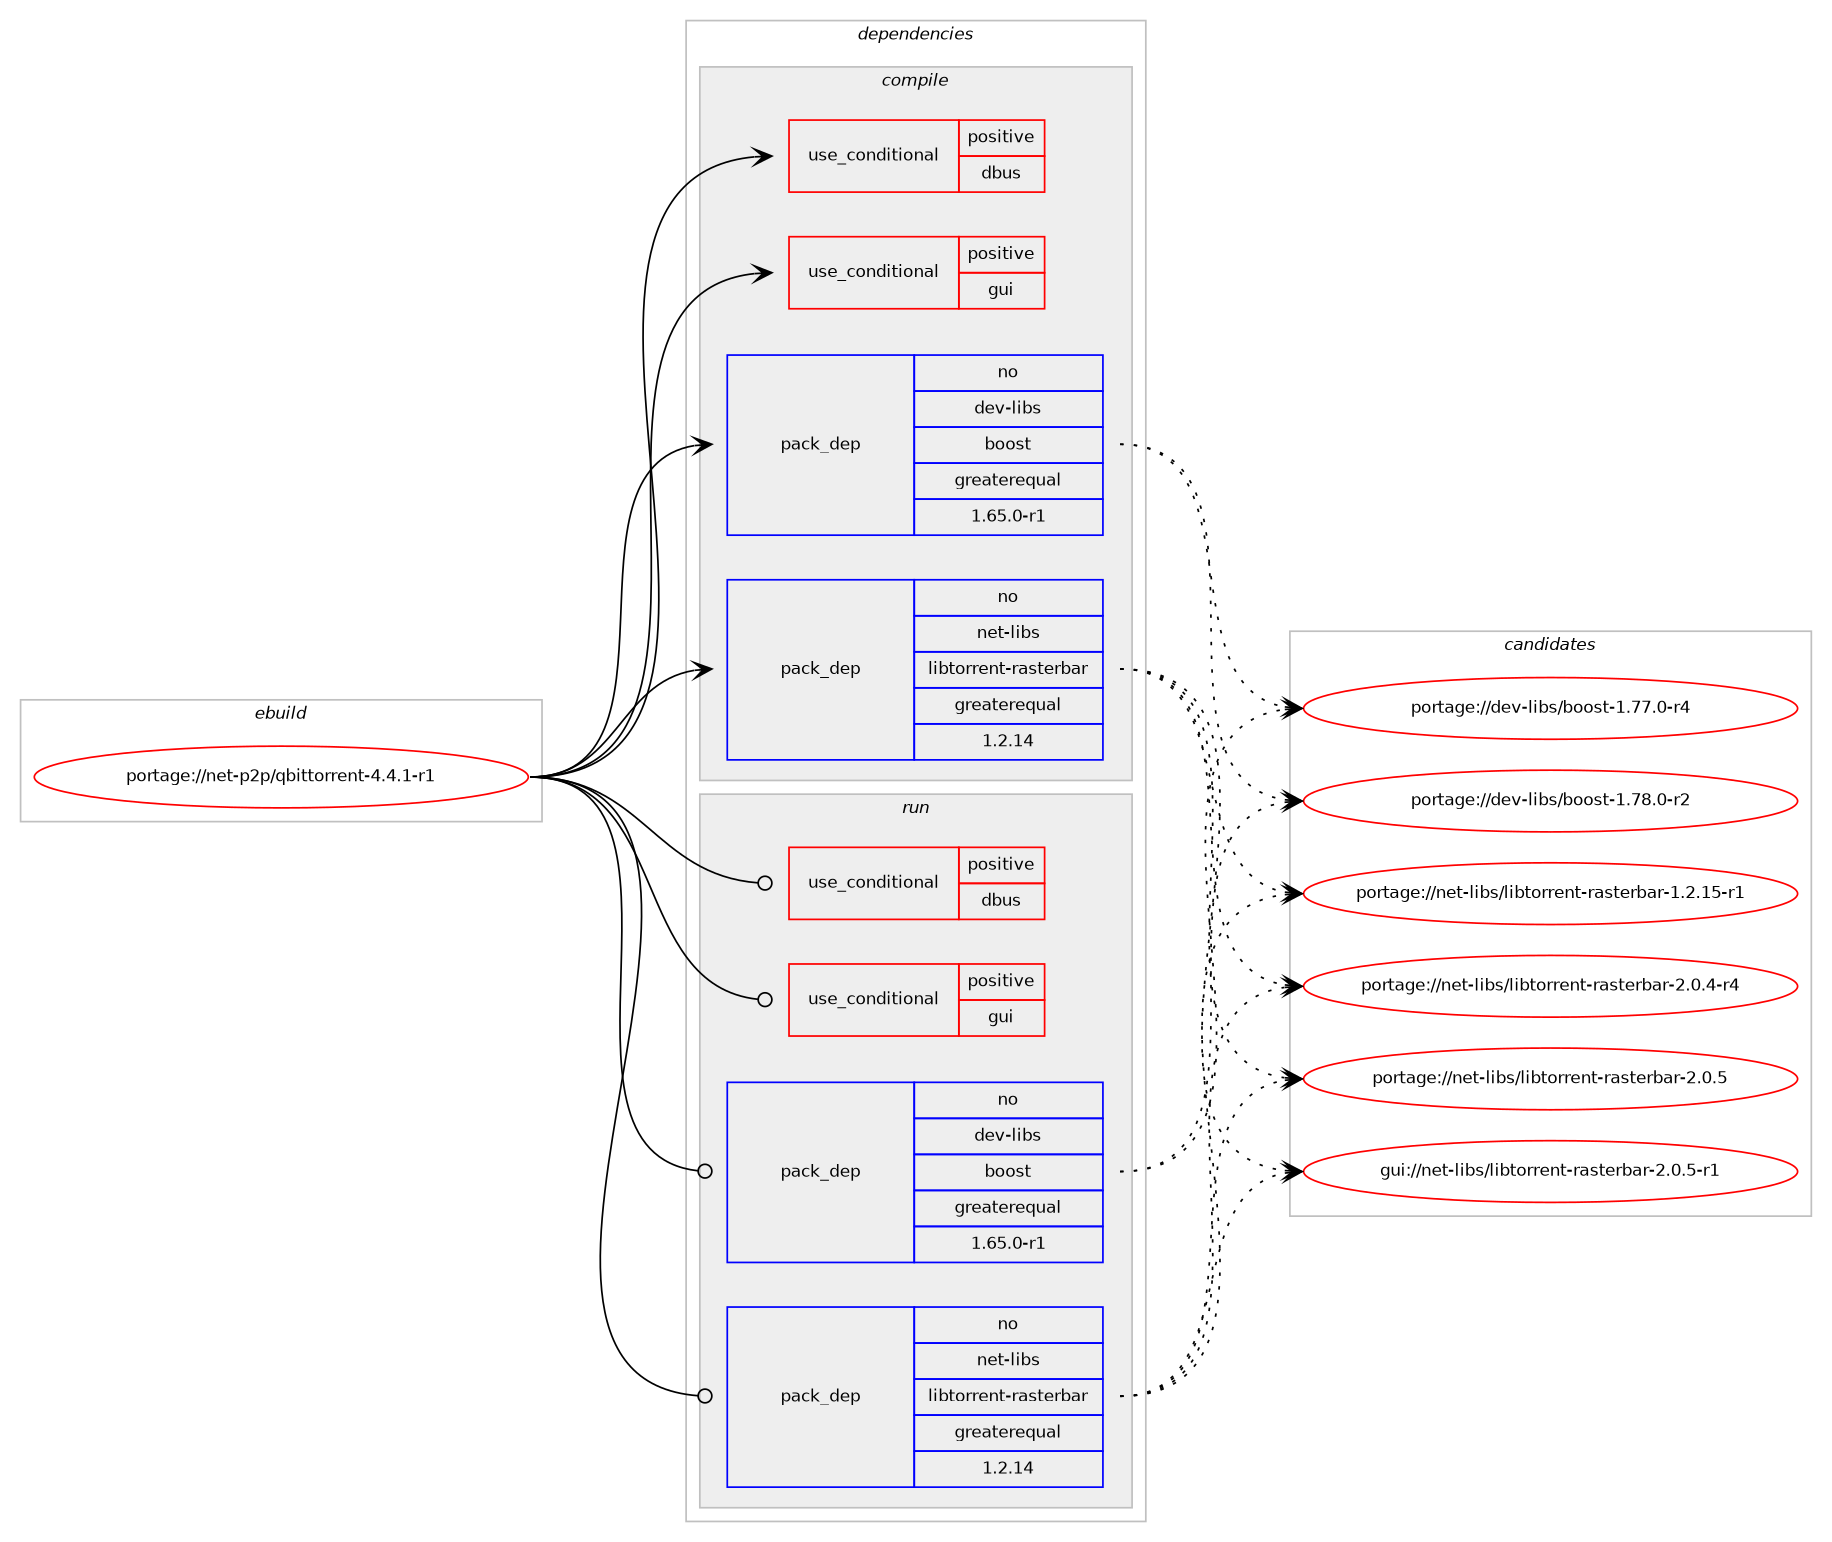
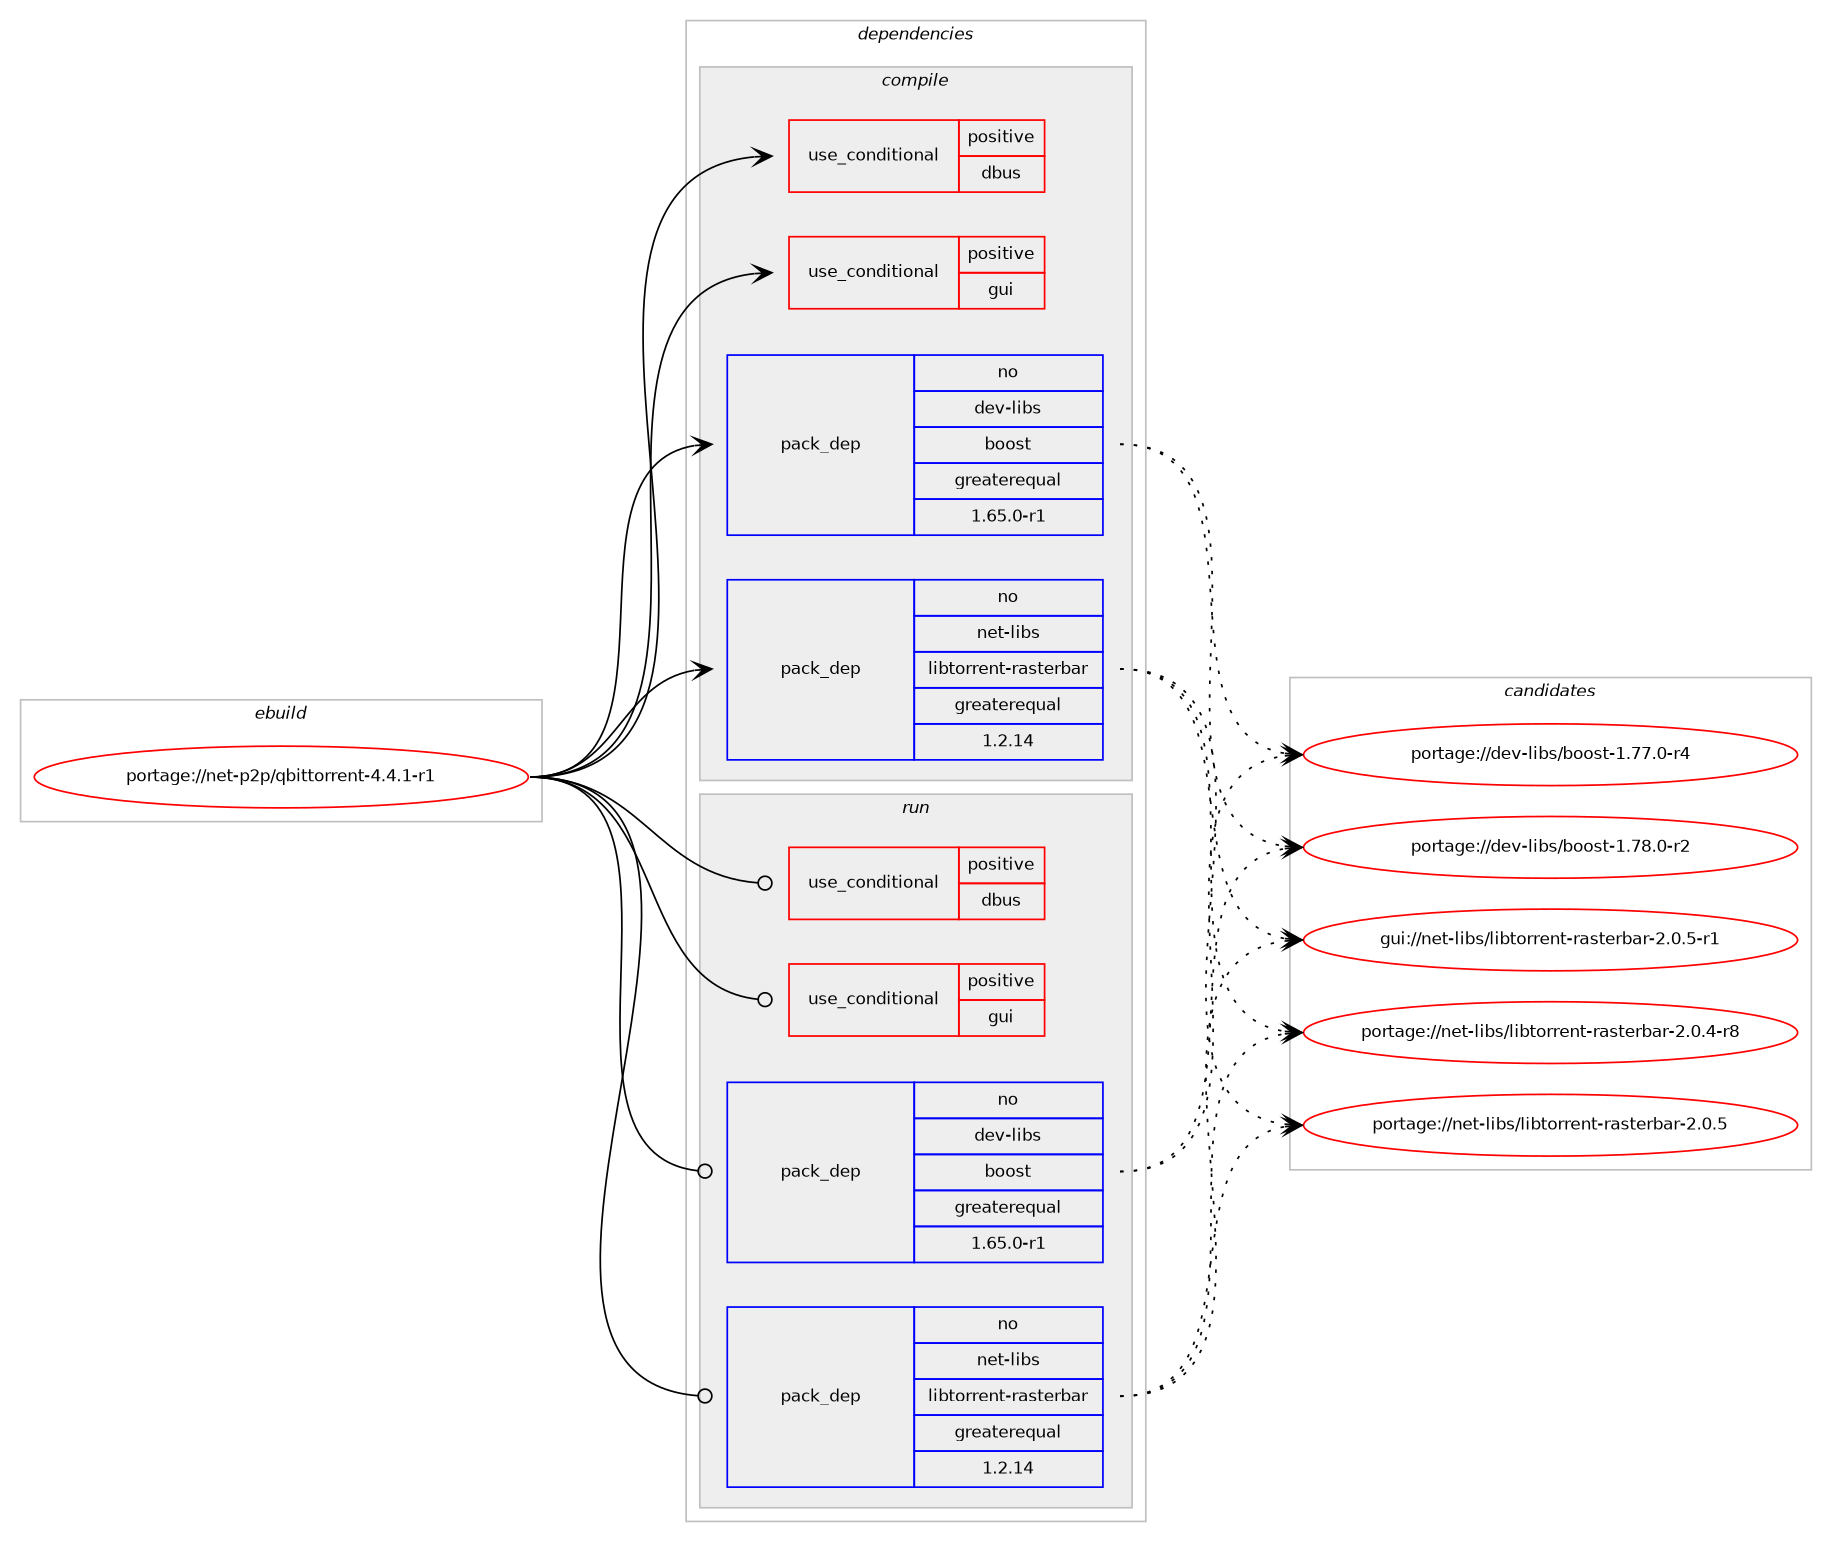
node "portage://net-libs/libtorrent-rasterbar-1.2.15-r1": removed
node "portage://net-libs/libtorrent-rasterbar-2.0.4-r4": label "portage://net-libs/libtorrent-rasterbar-2.0.4-r4" -> "portage://net-libs/libtorrent-rasterbar-2.0.4-r8"
